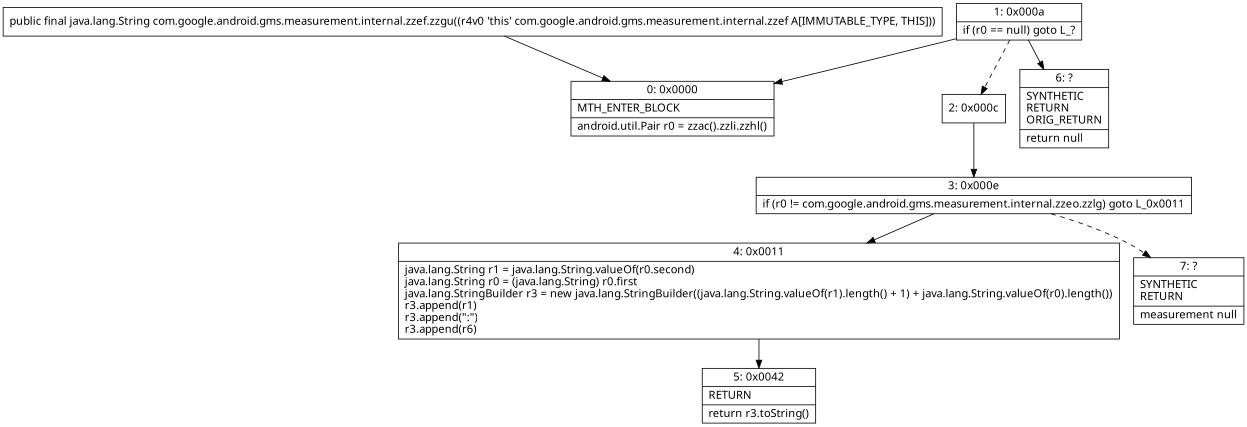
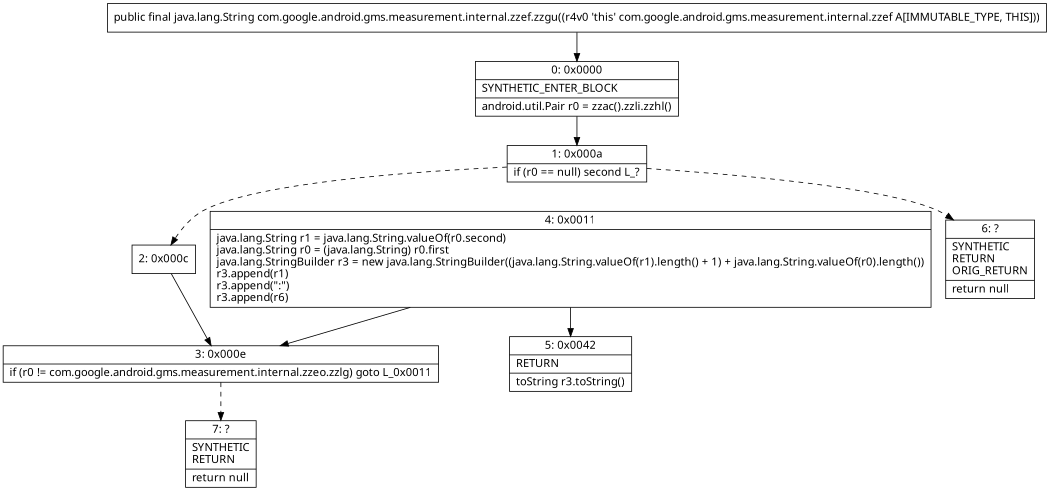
node "1: 0x000a": text "if (r0 == null) goto L_?" -> "if (r0 == null) second L_?"
edge "1: 0x000a" -> "6: ?": style solid -> dashed
edge "1: 0x000a" -> "0: 0x0000": reversed
node "0: 0x0000": text "MTH_ENTER_BLOCK" -> "SYNTHETIC_ENTER_BLOCK"
edge "3: 0x000e" -> "4: 0x0011": reversed
node "7: ?": text "measurement null" -> "return null"
node "5: 0x0042": text "return r3.toString()" -> "toString r3.toString()"
